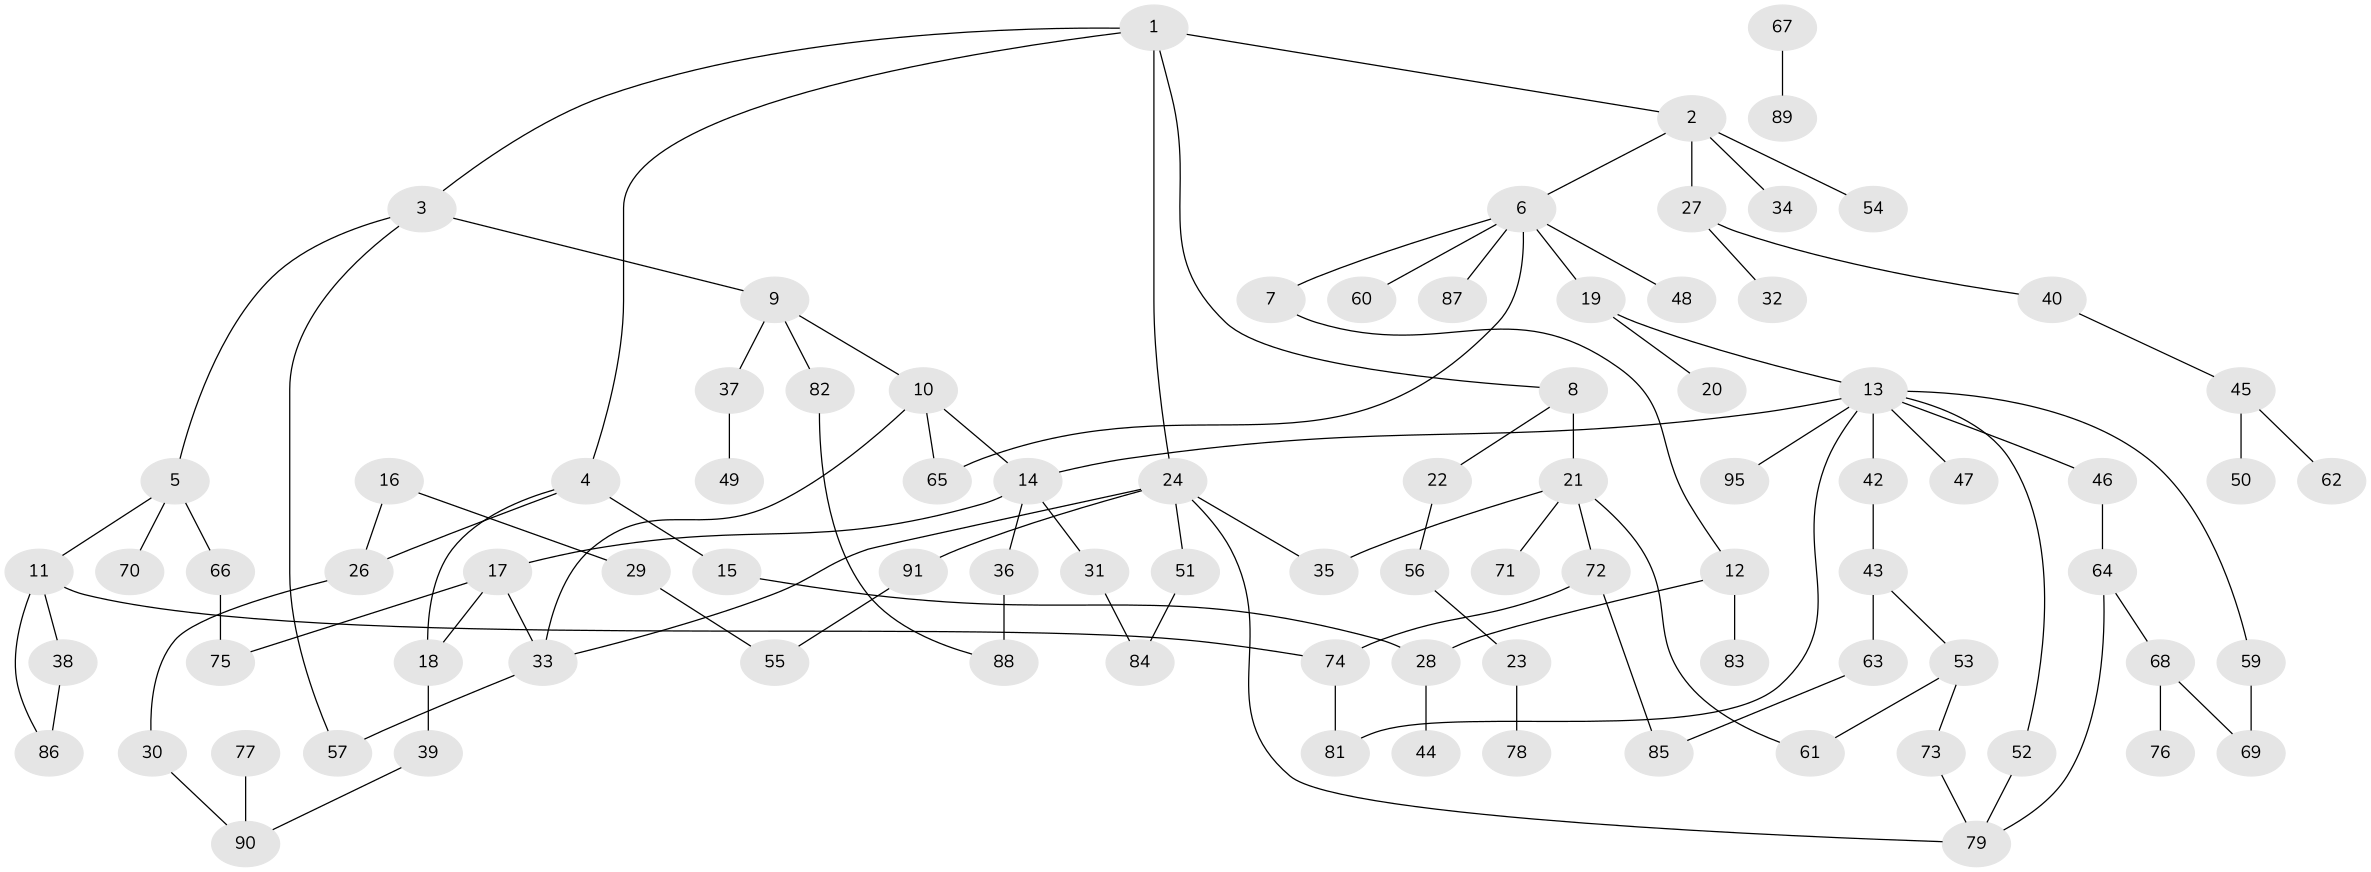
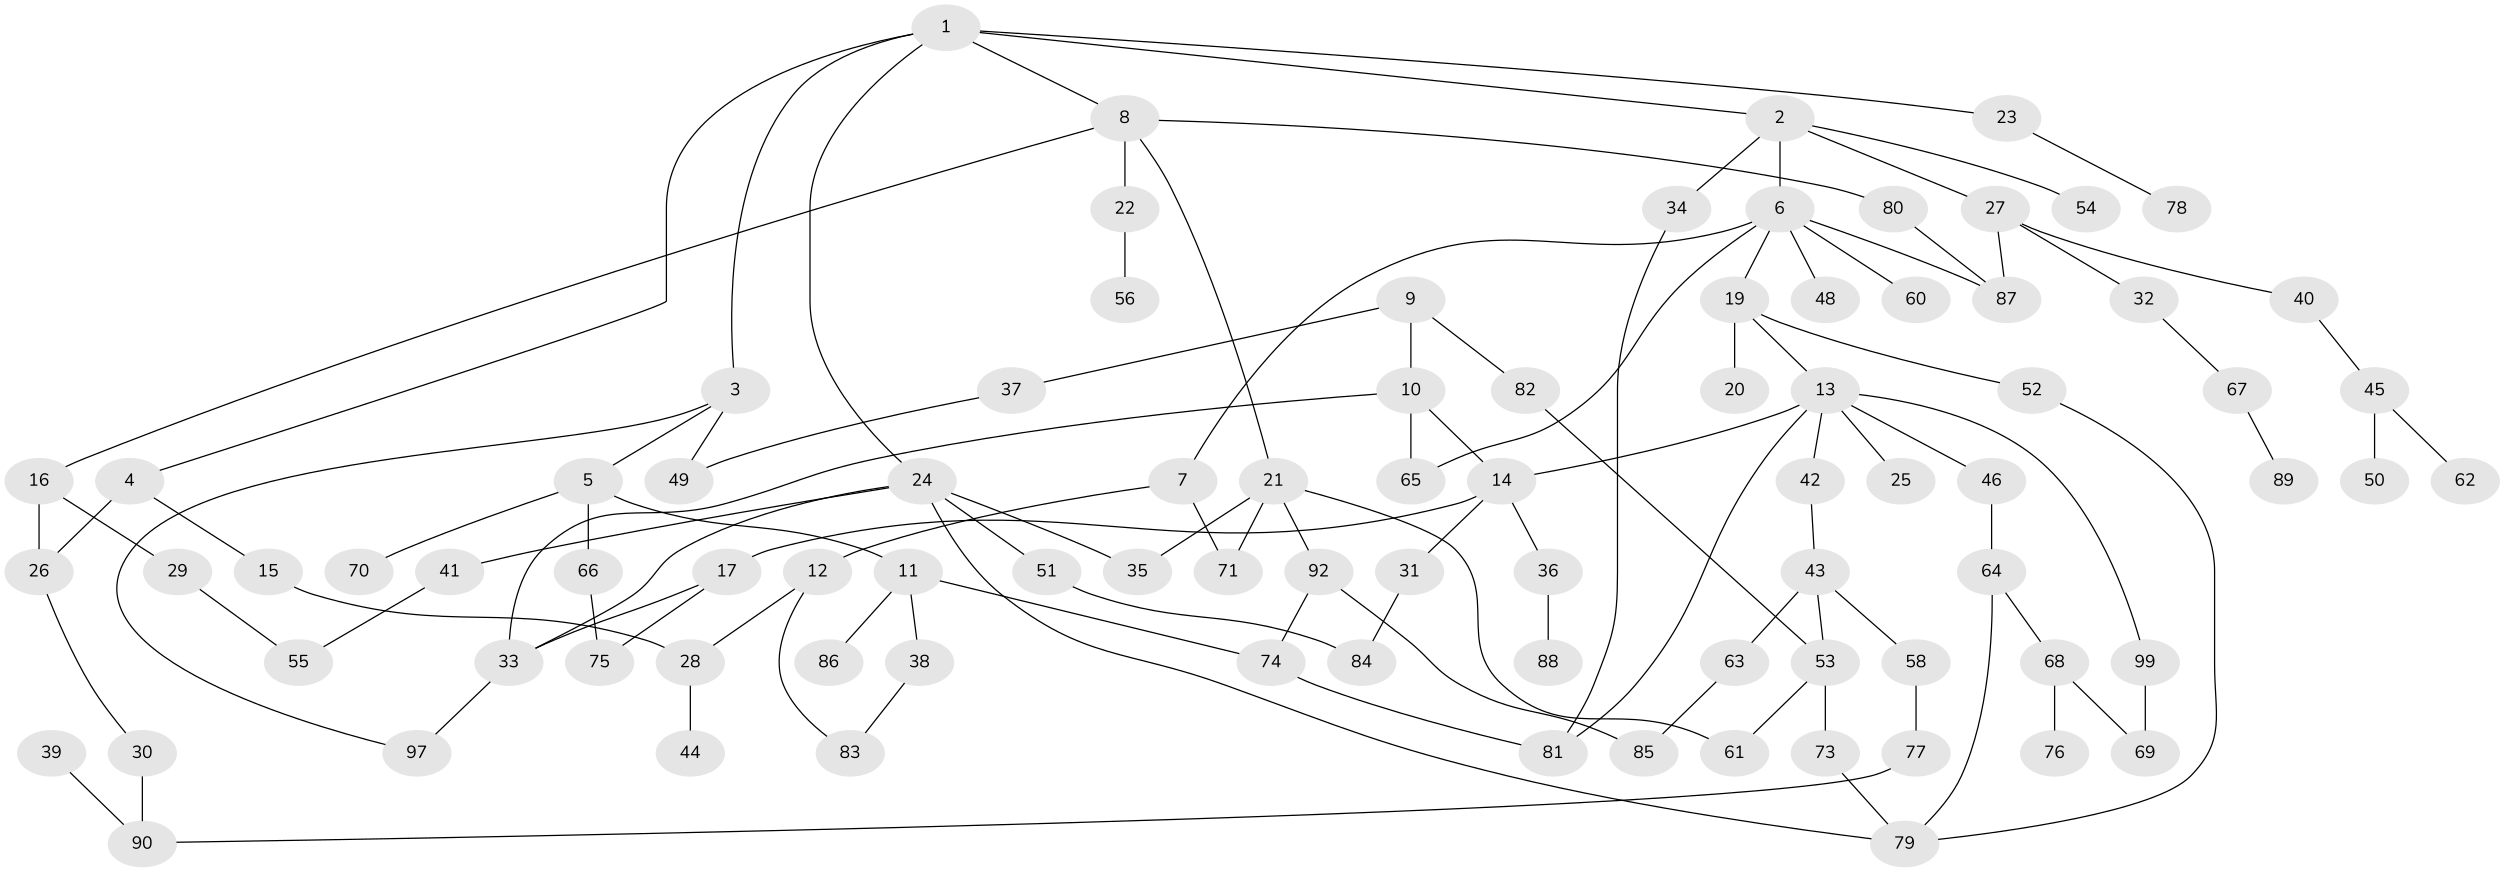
node "80": added
edge "3" -- "9": now "3" -- "49"
edge "27" -- "87": added
edge "8" -- "16": added
edge "32" -- "67": added
node "95": label "95" -> "25"
node "47": removed
edge "34" -- "81": added
edge "7" -- "71": added
edge "13" -- "52": now "19" -- "52"
edge "82" -- "88": now "82" -- "53"
node "91": label "91" -> "41"
node "72": label "72" -> "92"
edge "56" -- "23": now "1" -- "23"
node "18": removed
node "58": added
node "59": label "59" -> "99"
edge "38" -- "86": now "38" -- "83"
node "57": label "57" -> "97"
